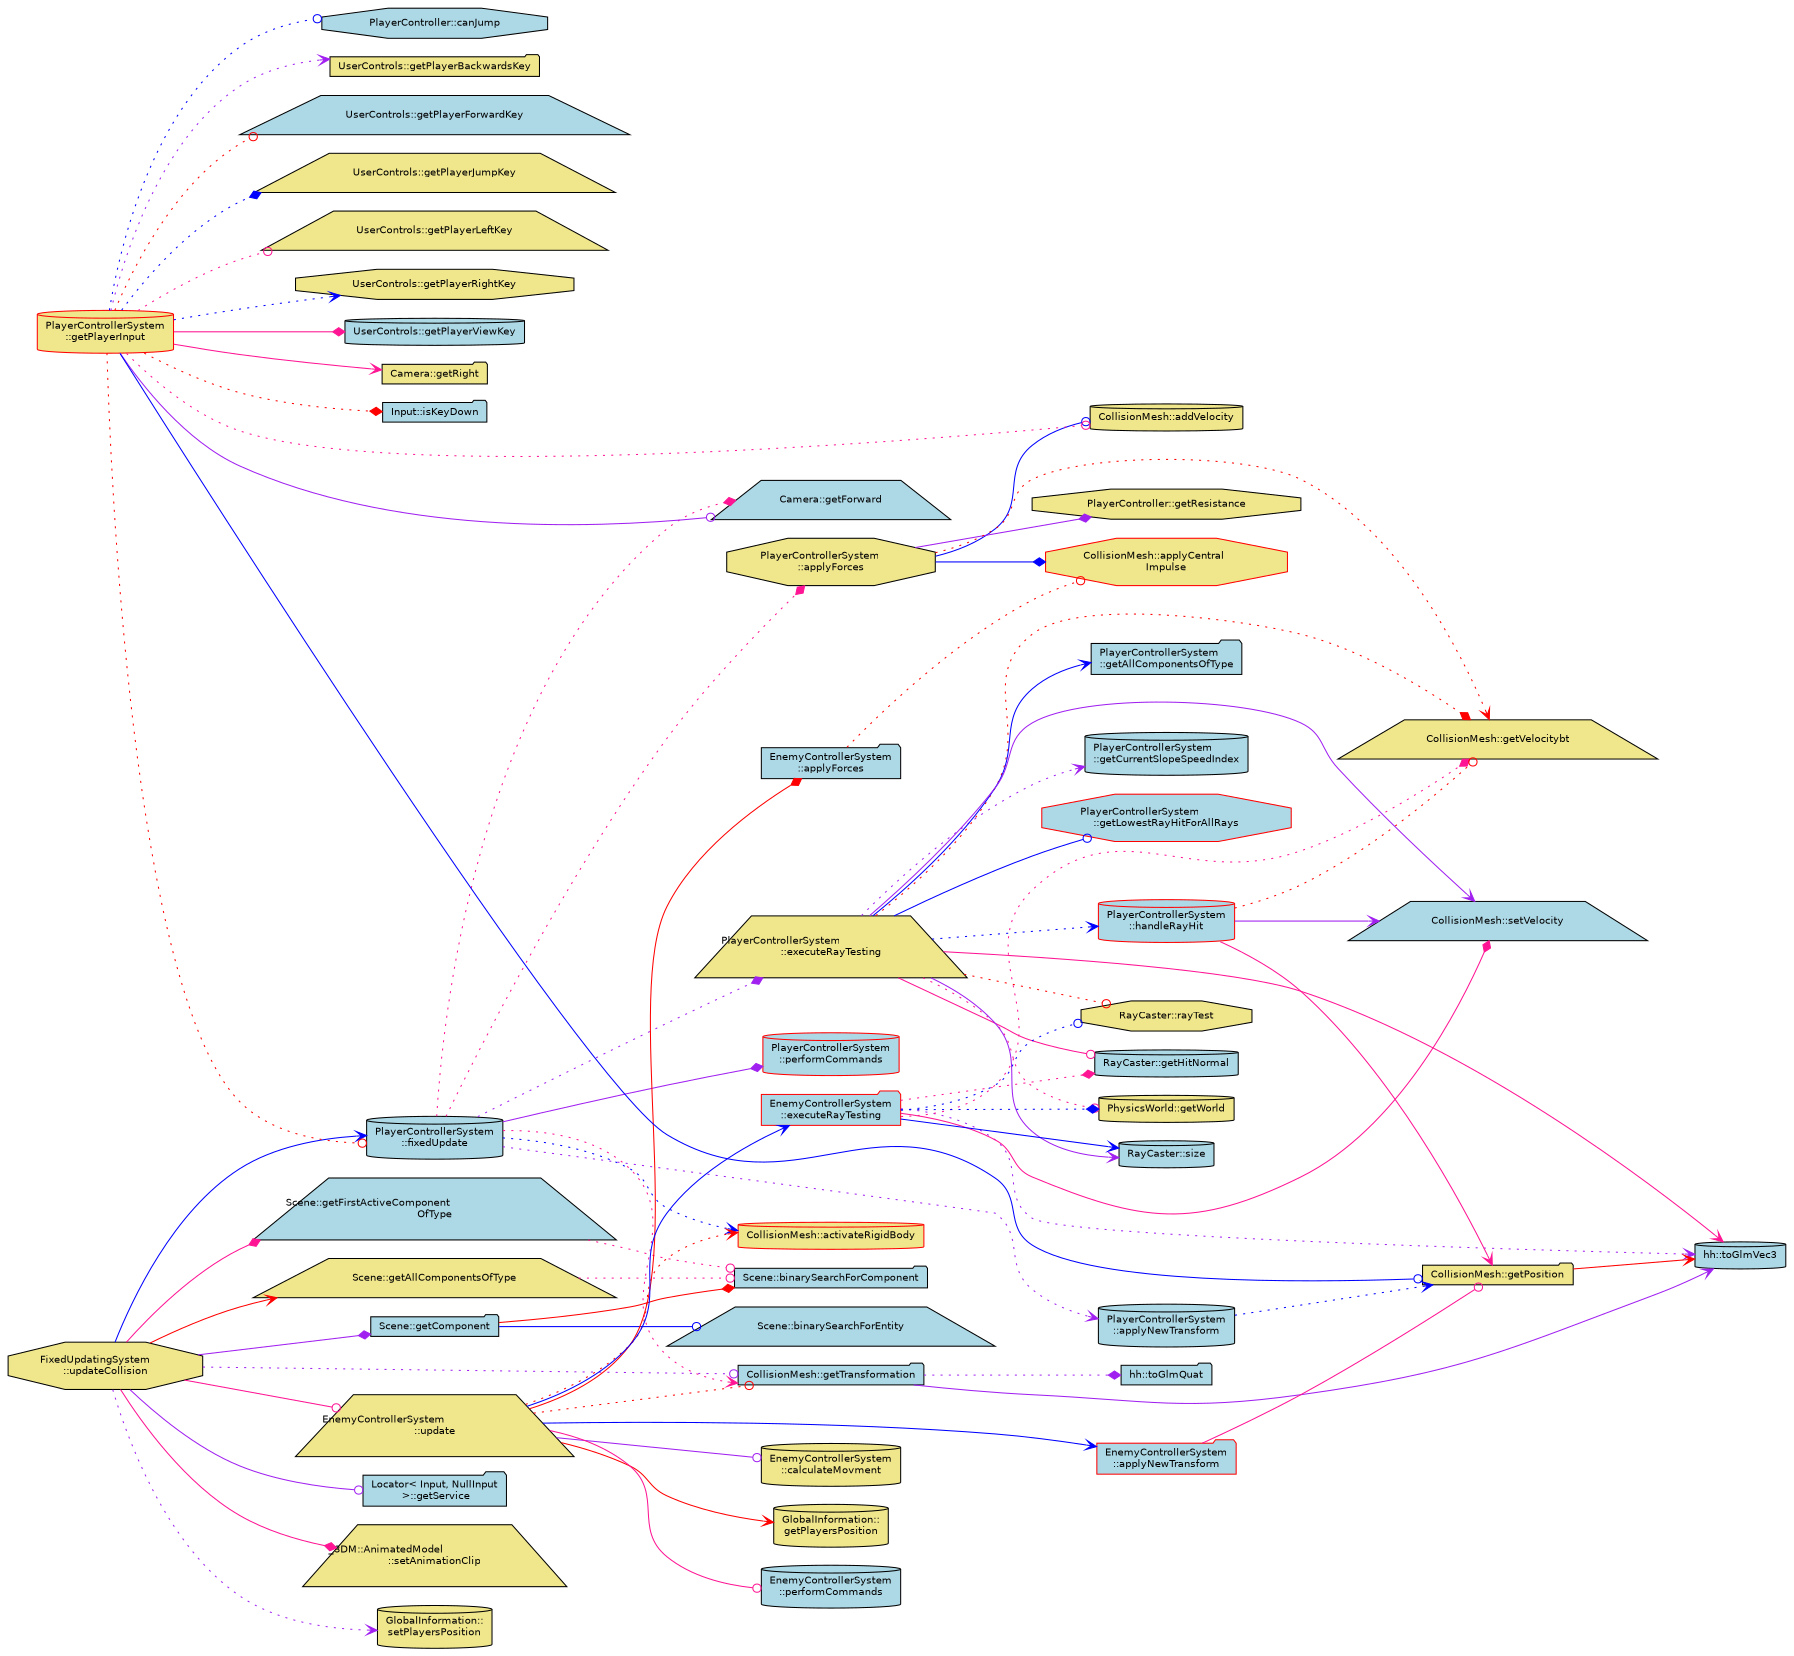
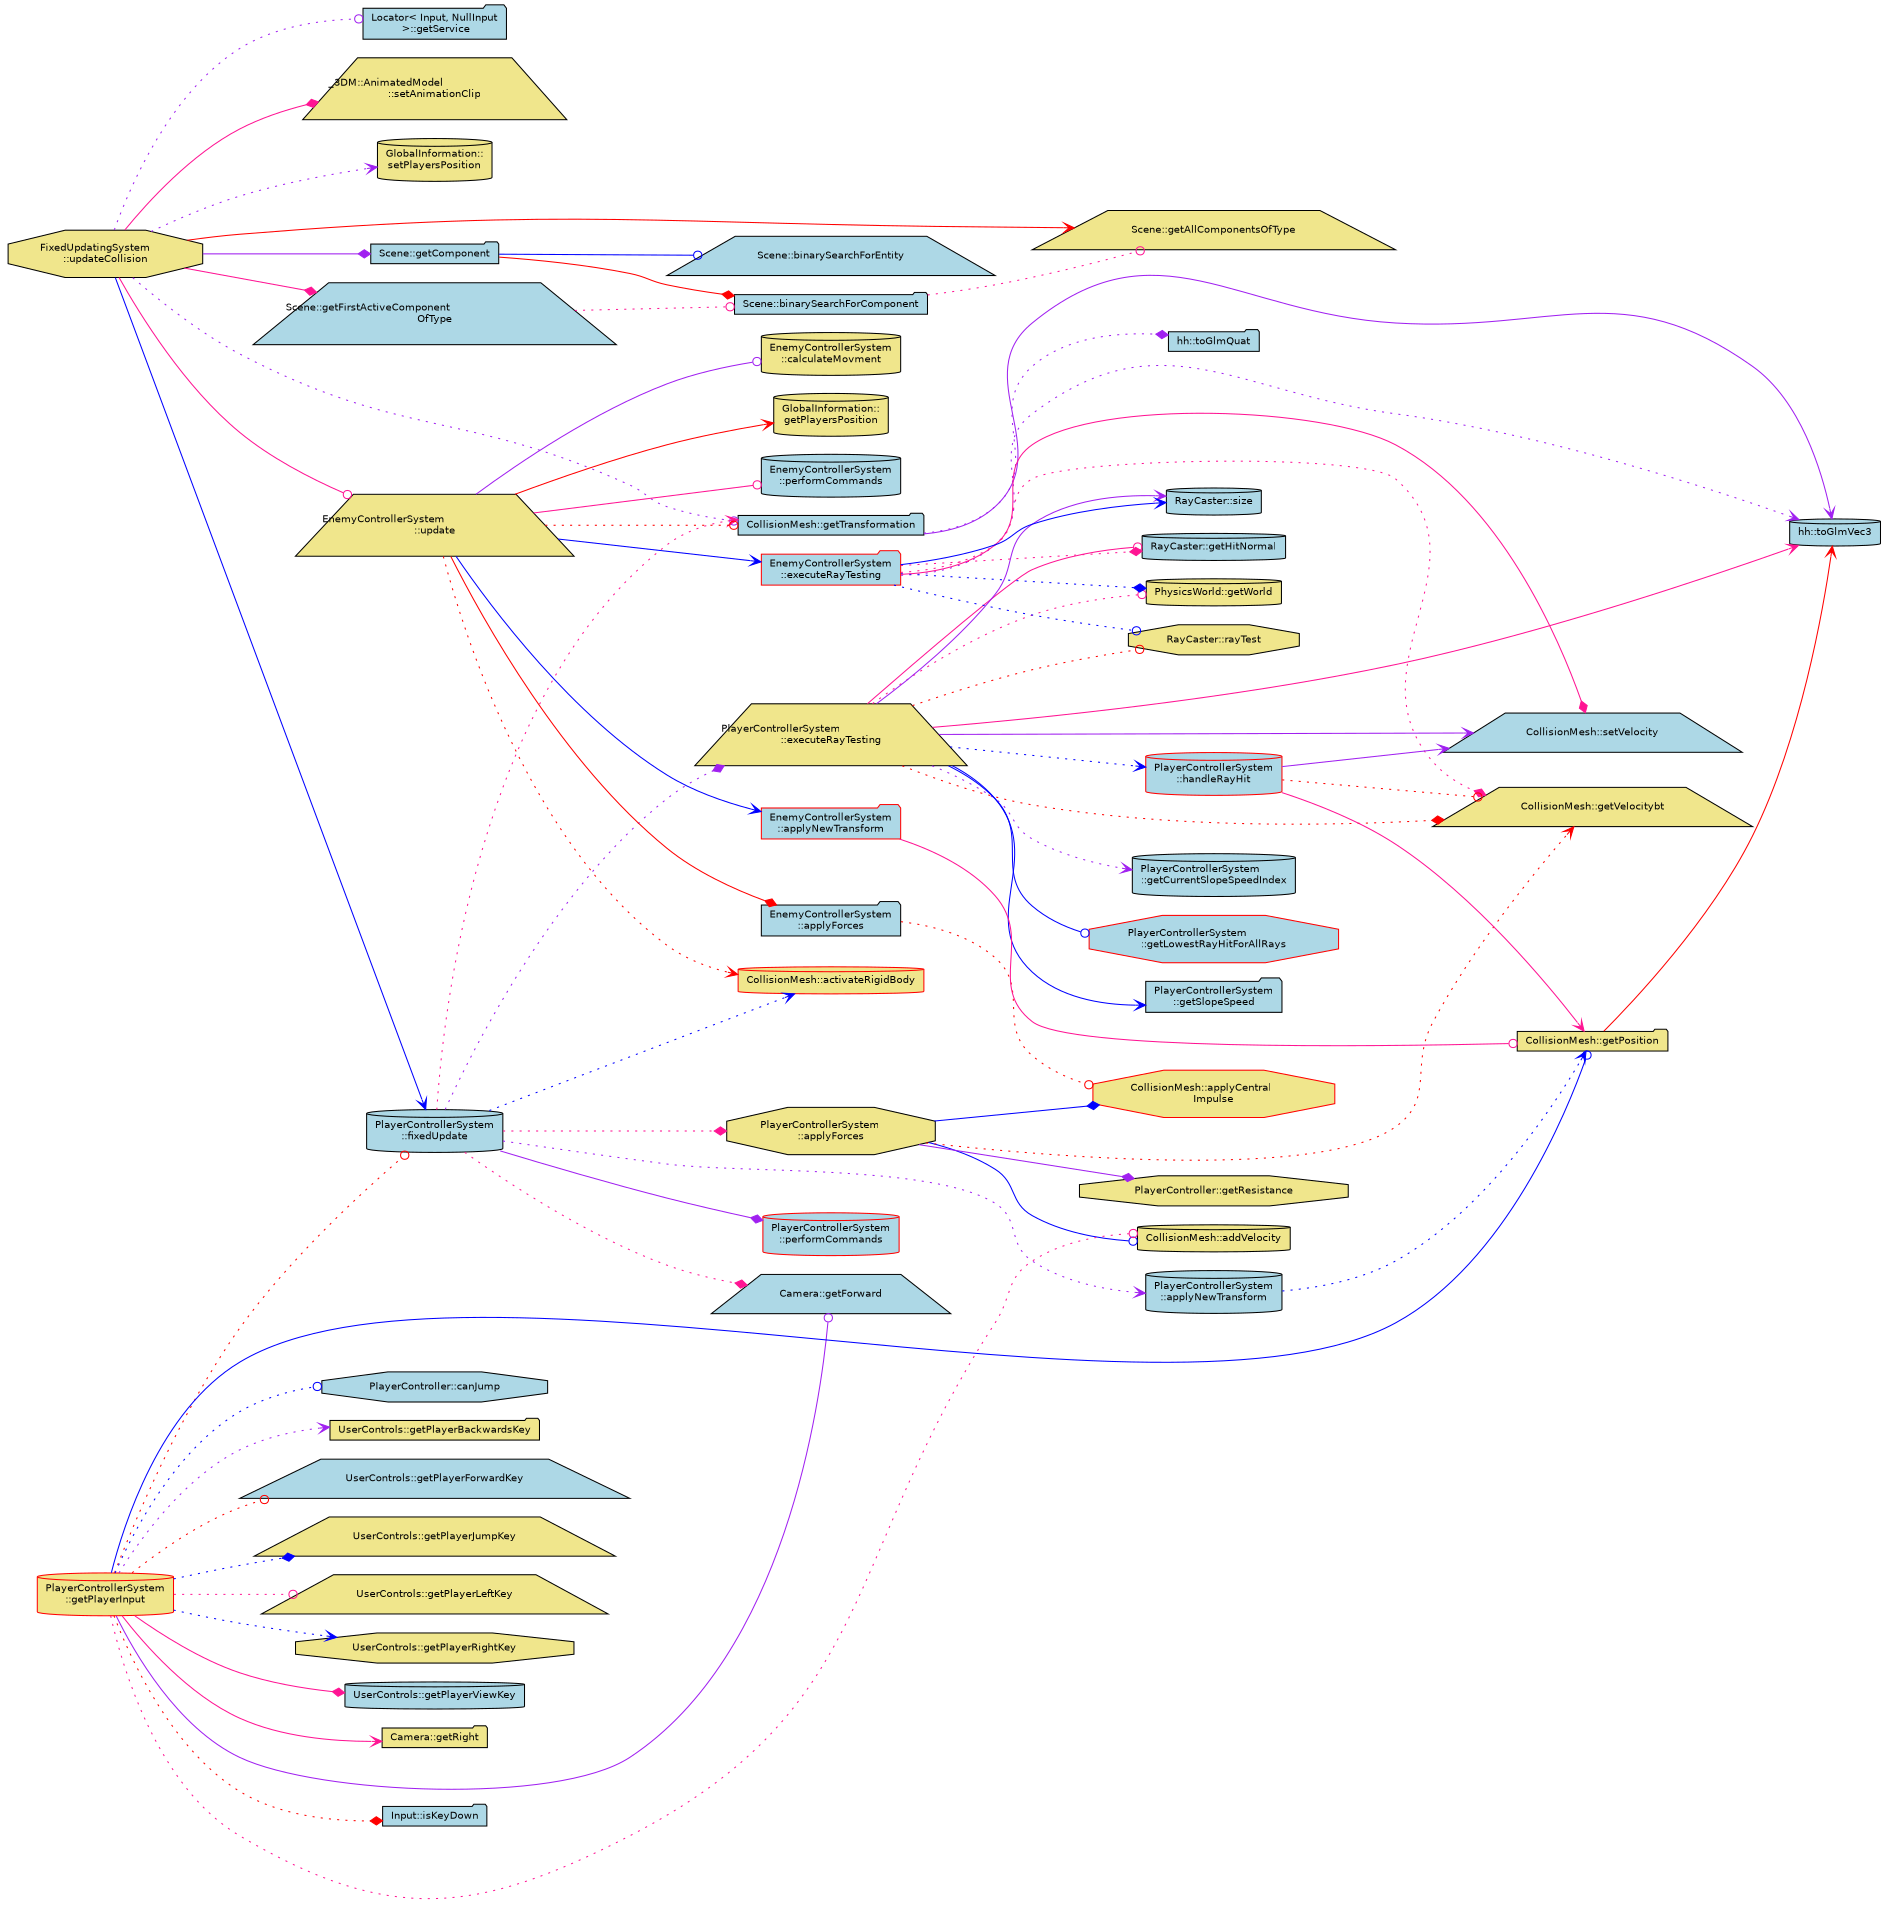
node "PlayerControllerSystem ::getAllComponentsOfType": label "PlayerControllerSystem ::getAllComponentsOfType" -> "PlayerControllerSystem ::getSlopeSpeed"
edge "Scene::getAllComponentsOfType" -> "Scene::binarySearchForComponent": reversed
edge "FixedUpdatingSystem ::updateCollision" -> "Locator< Input, NullInput >::getService": style solid -> dotted
